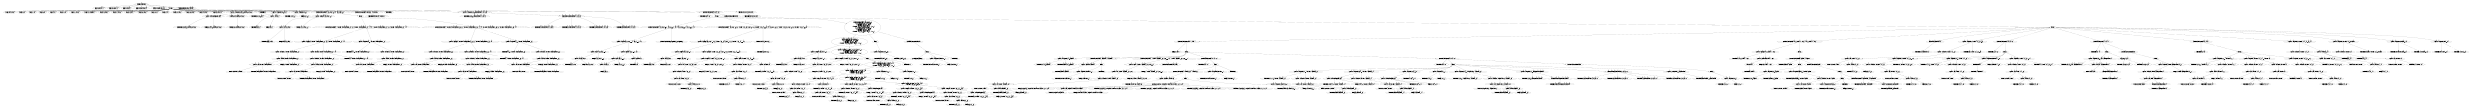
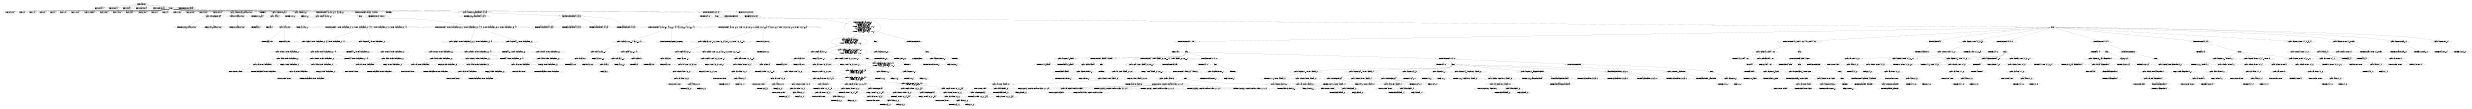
node "(IDENTIFIER,v24,(_QWORD *)v24)": label "(IDENTIFIER,v24,(_QWORD *)v24)" -> "(UNKNOWN,v24,(_QWORD *)v24)"
